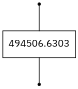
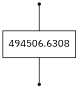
node "494506.6303": label "494506.6303" -> "494506.6308"
